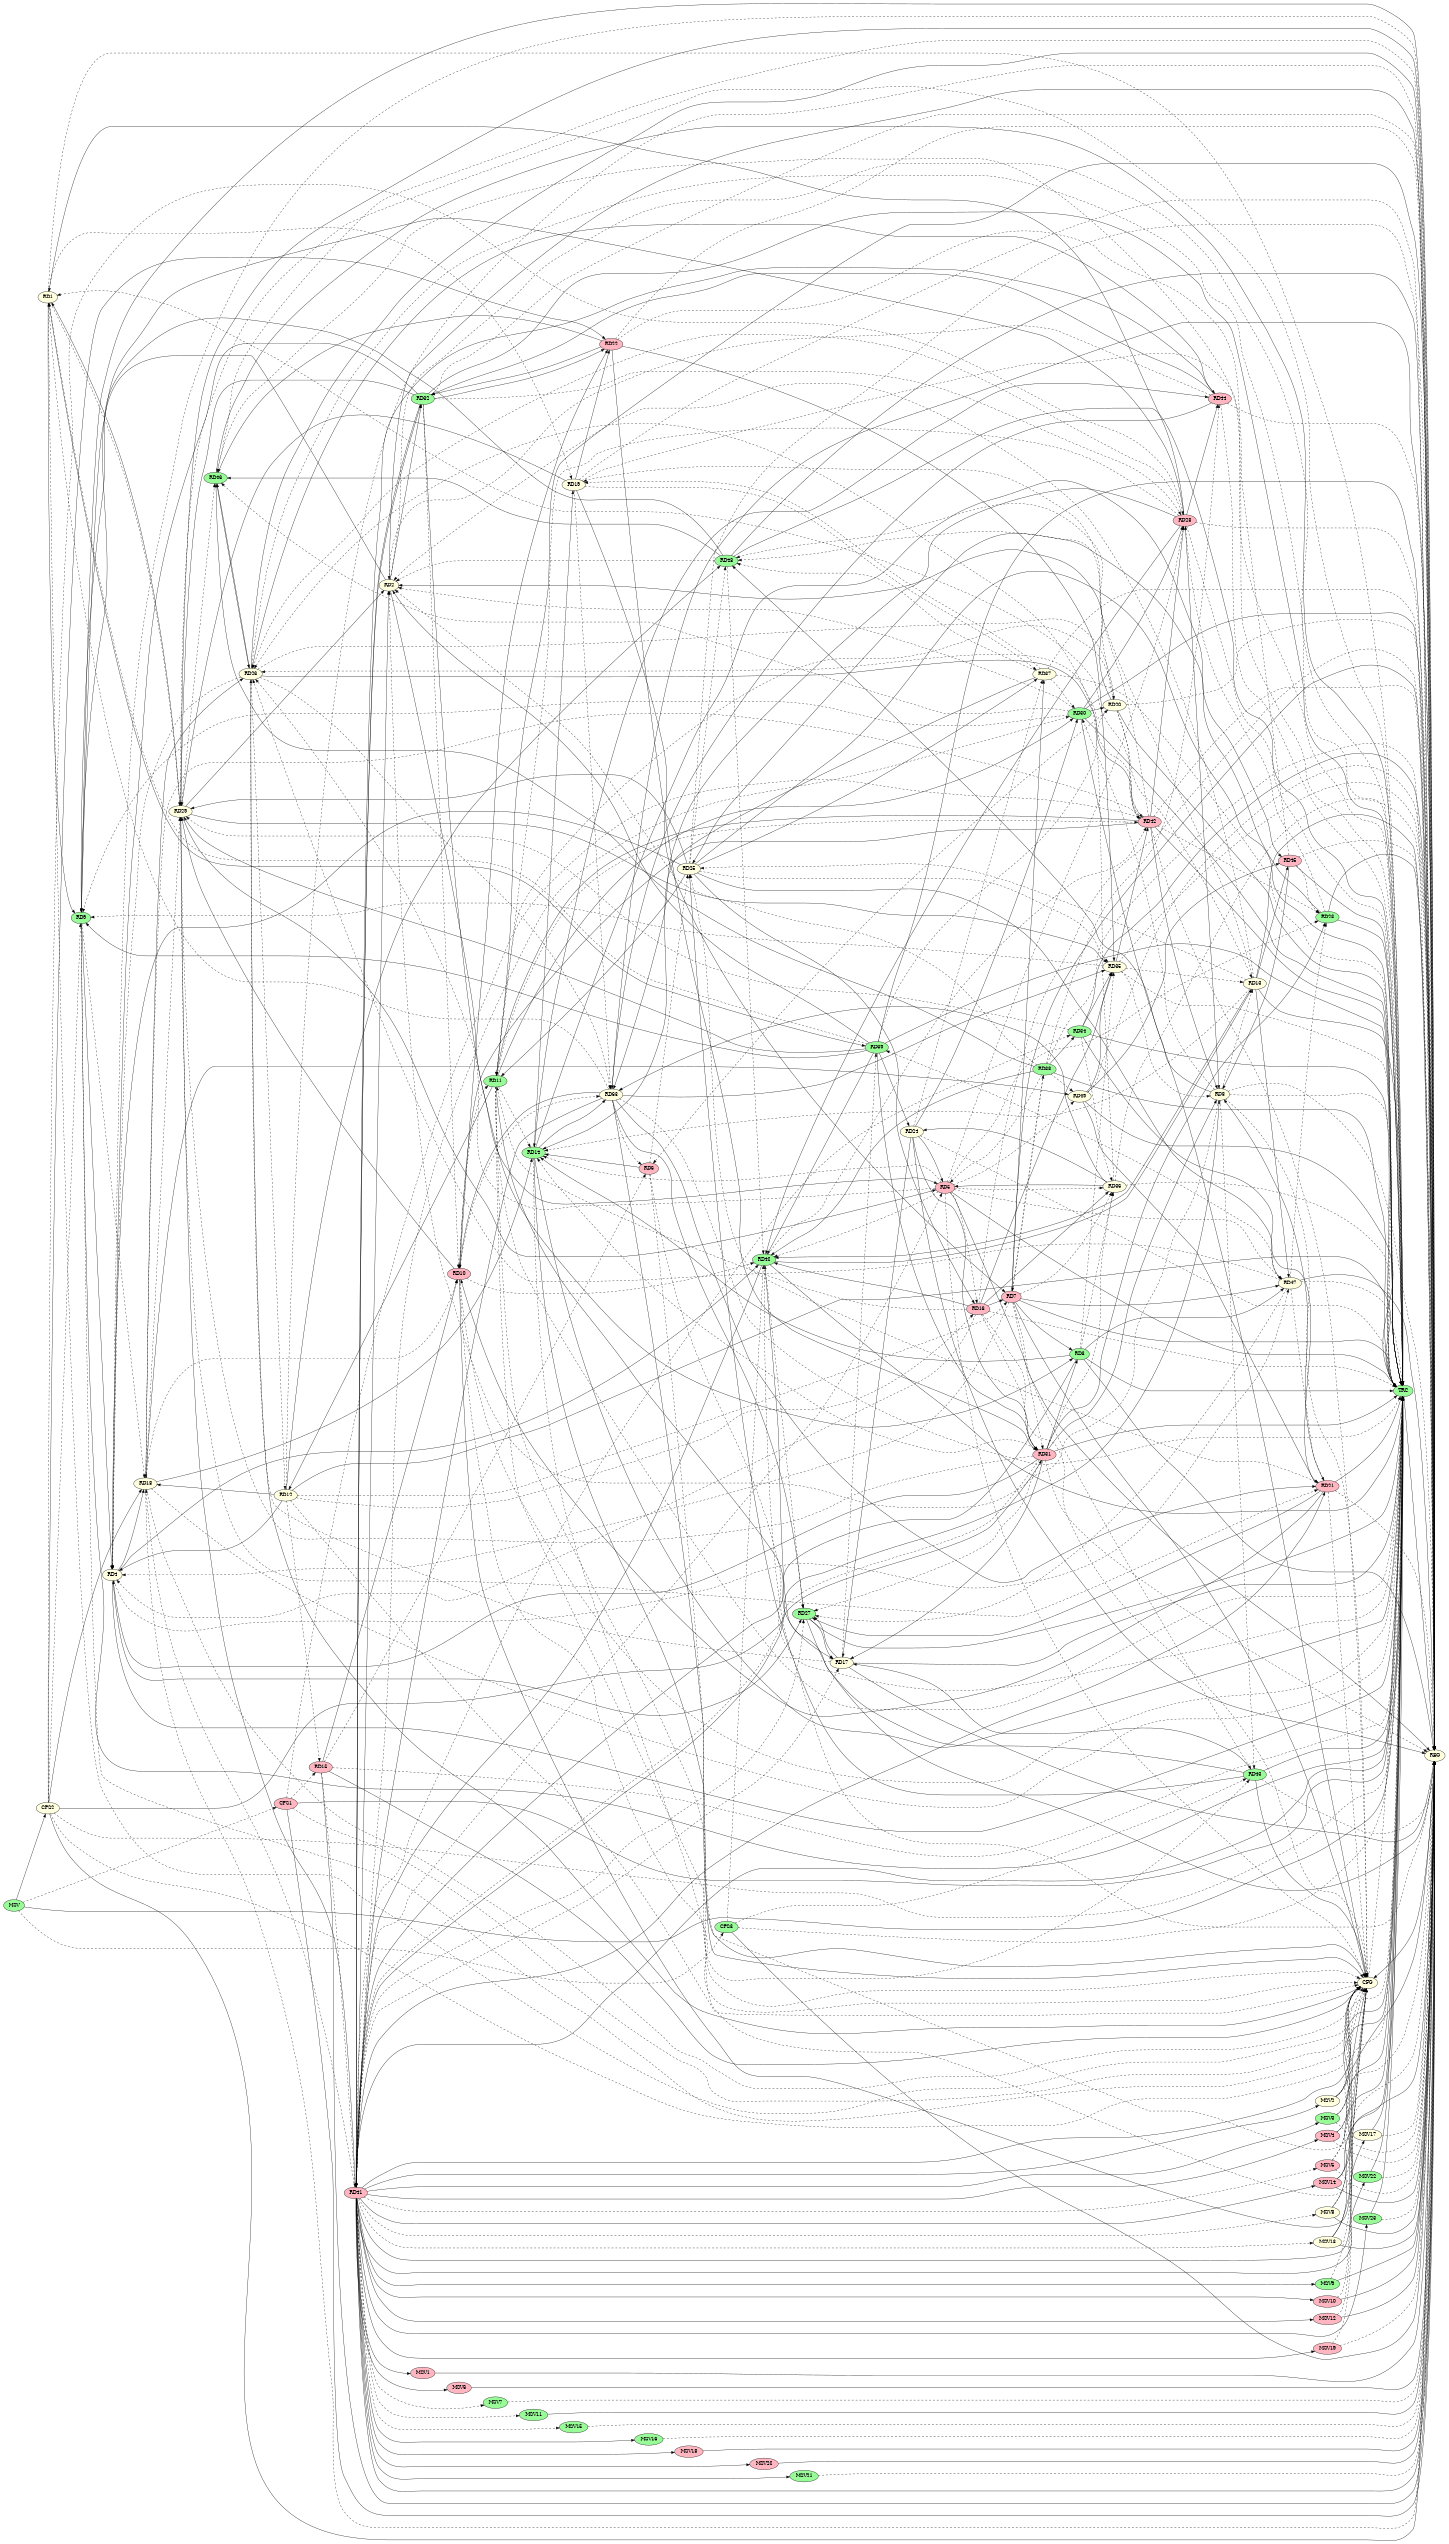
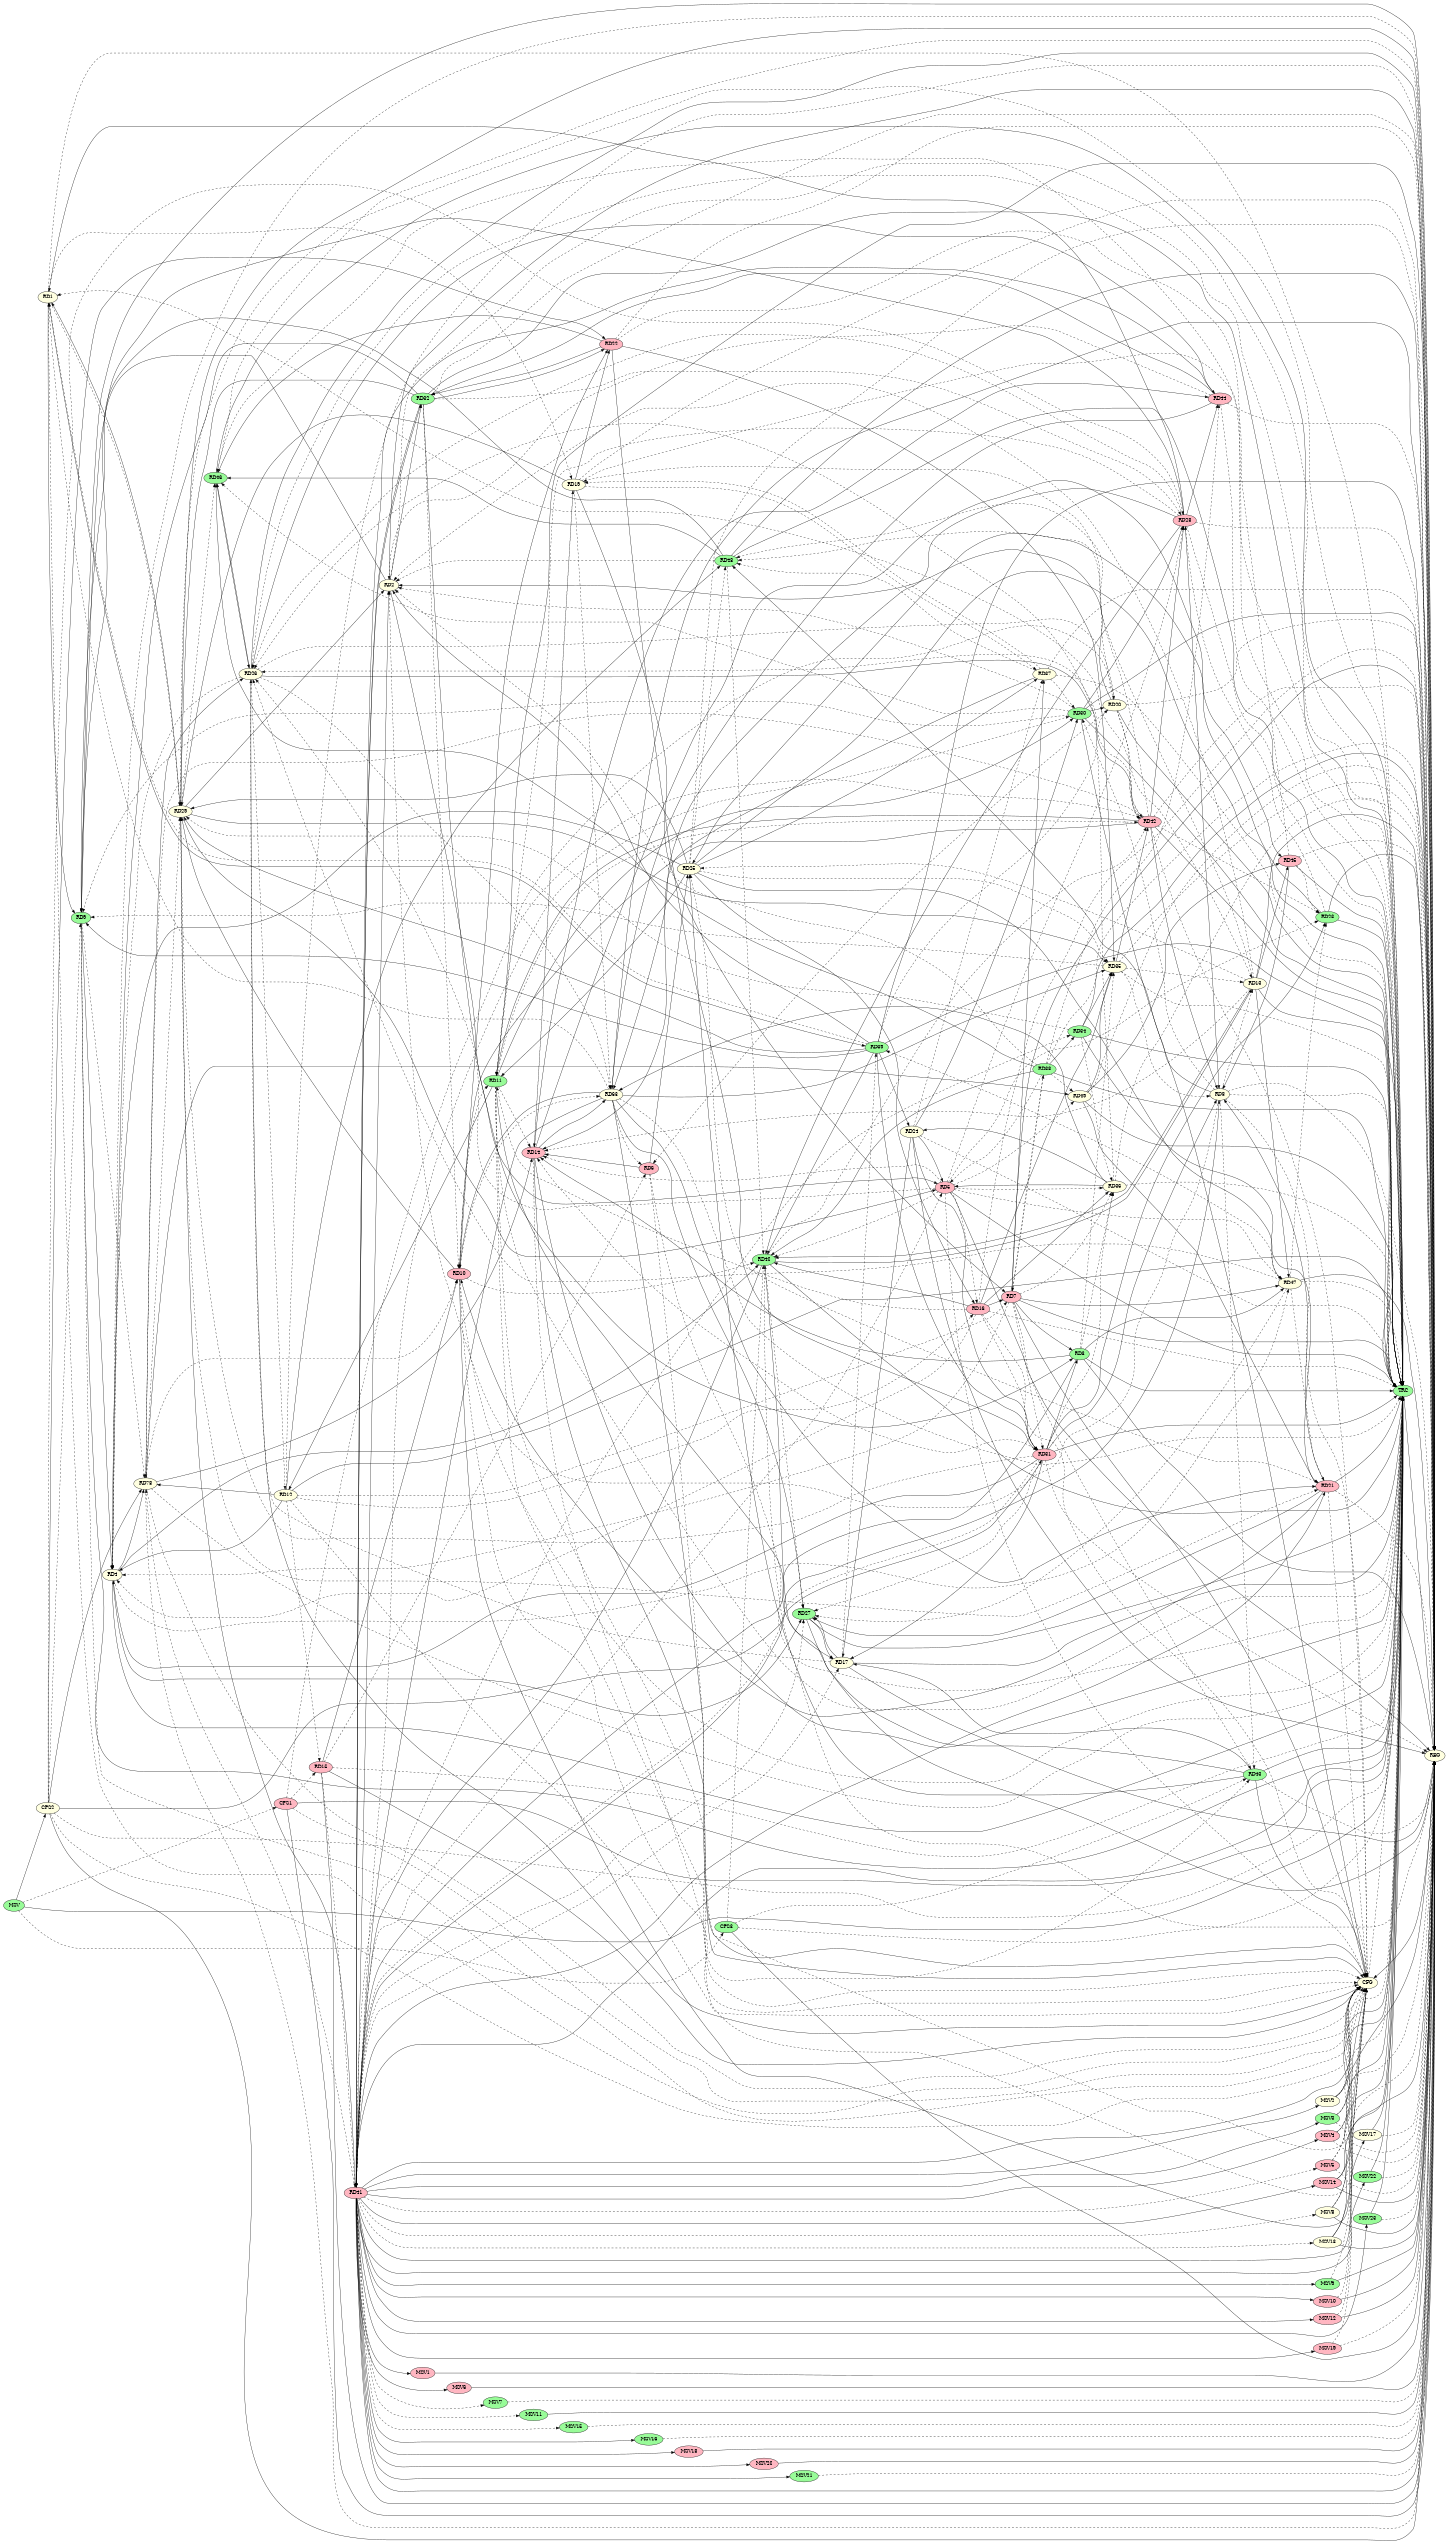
edge "RD6" -> "RD25": style dashed -> solid
node "RD14": fillcolor palegreen -> lightpink
node "RD18": label "RD18" -> "RD78"
